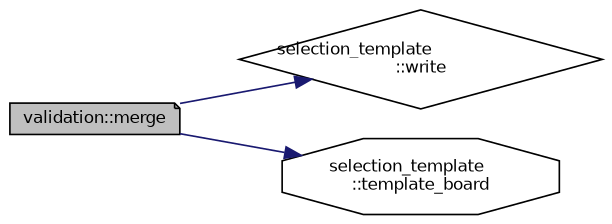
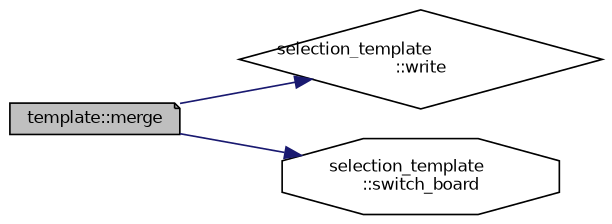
node "validation::merge": label "validation::merge" -> "template::merge"
node "selection_template ::template_board": label "selection_template ::template_board" -> "selection_template ::switch_board"
